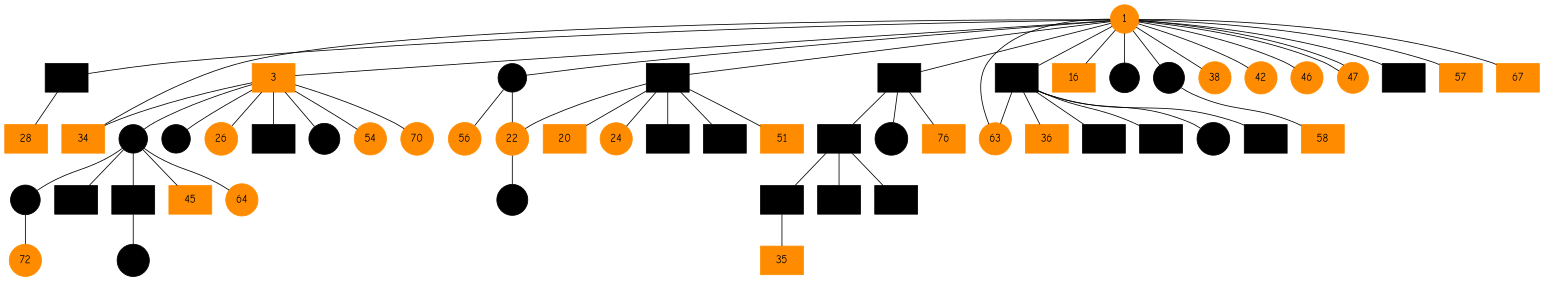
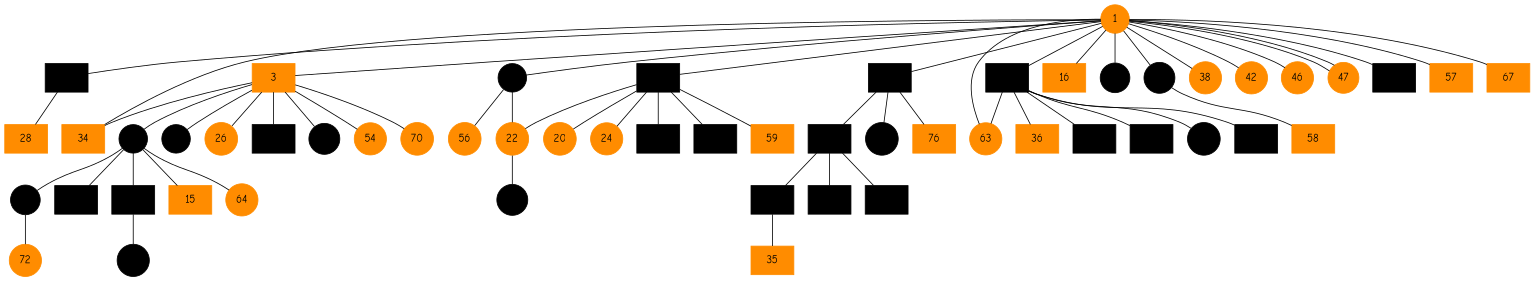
node "20": shape box -> circle
node "51": label "51" -> "59"
node "45": label "45" -> "15"
